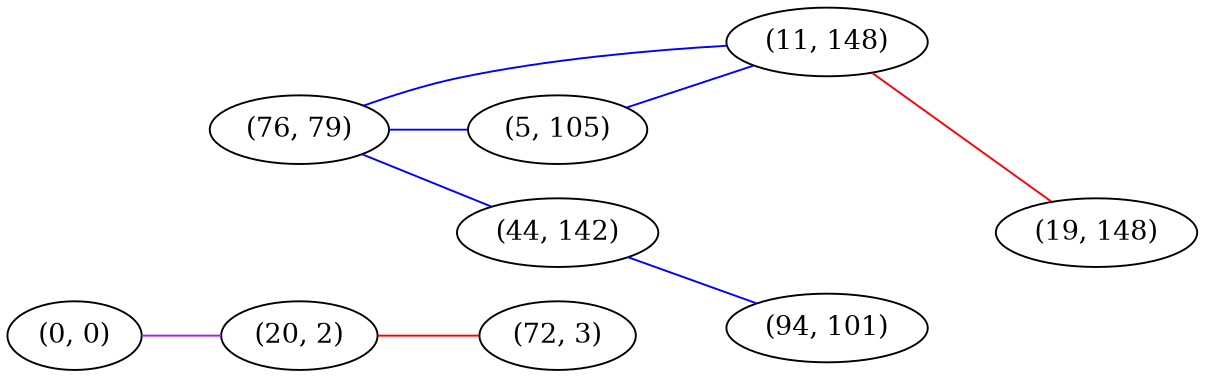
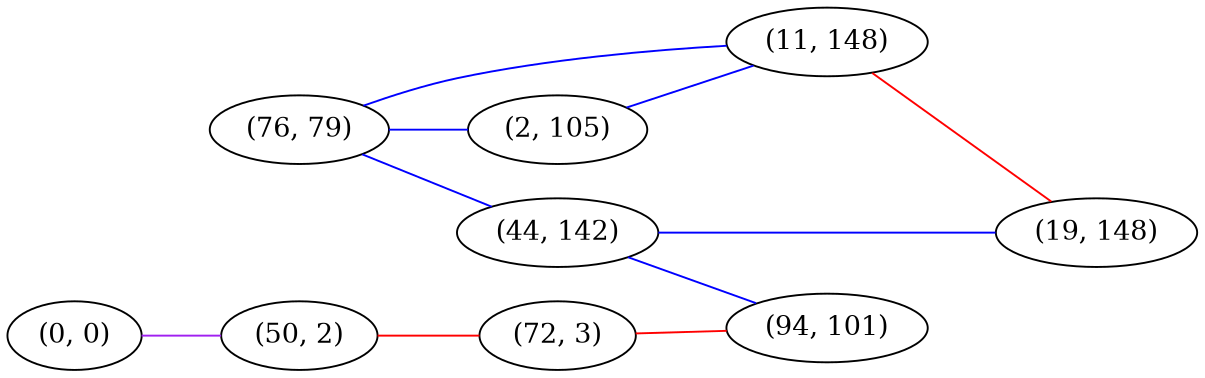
node "(5, 105)": label "(5, 105)" -> "(2, 105)"
edge "(44, 142)" -- "(19, 148)": added
edge "(94, 101)" -- "(72, 3)": added
node "(20, 2)": label "(20, 2)" -> "(50, 2)"
